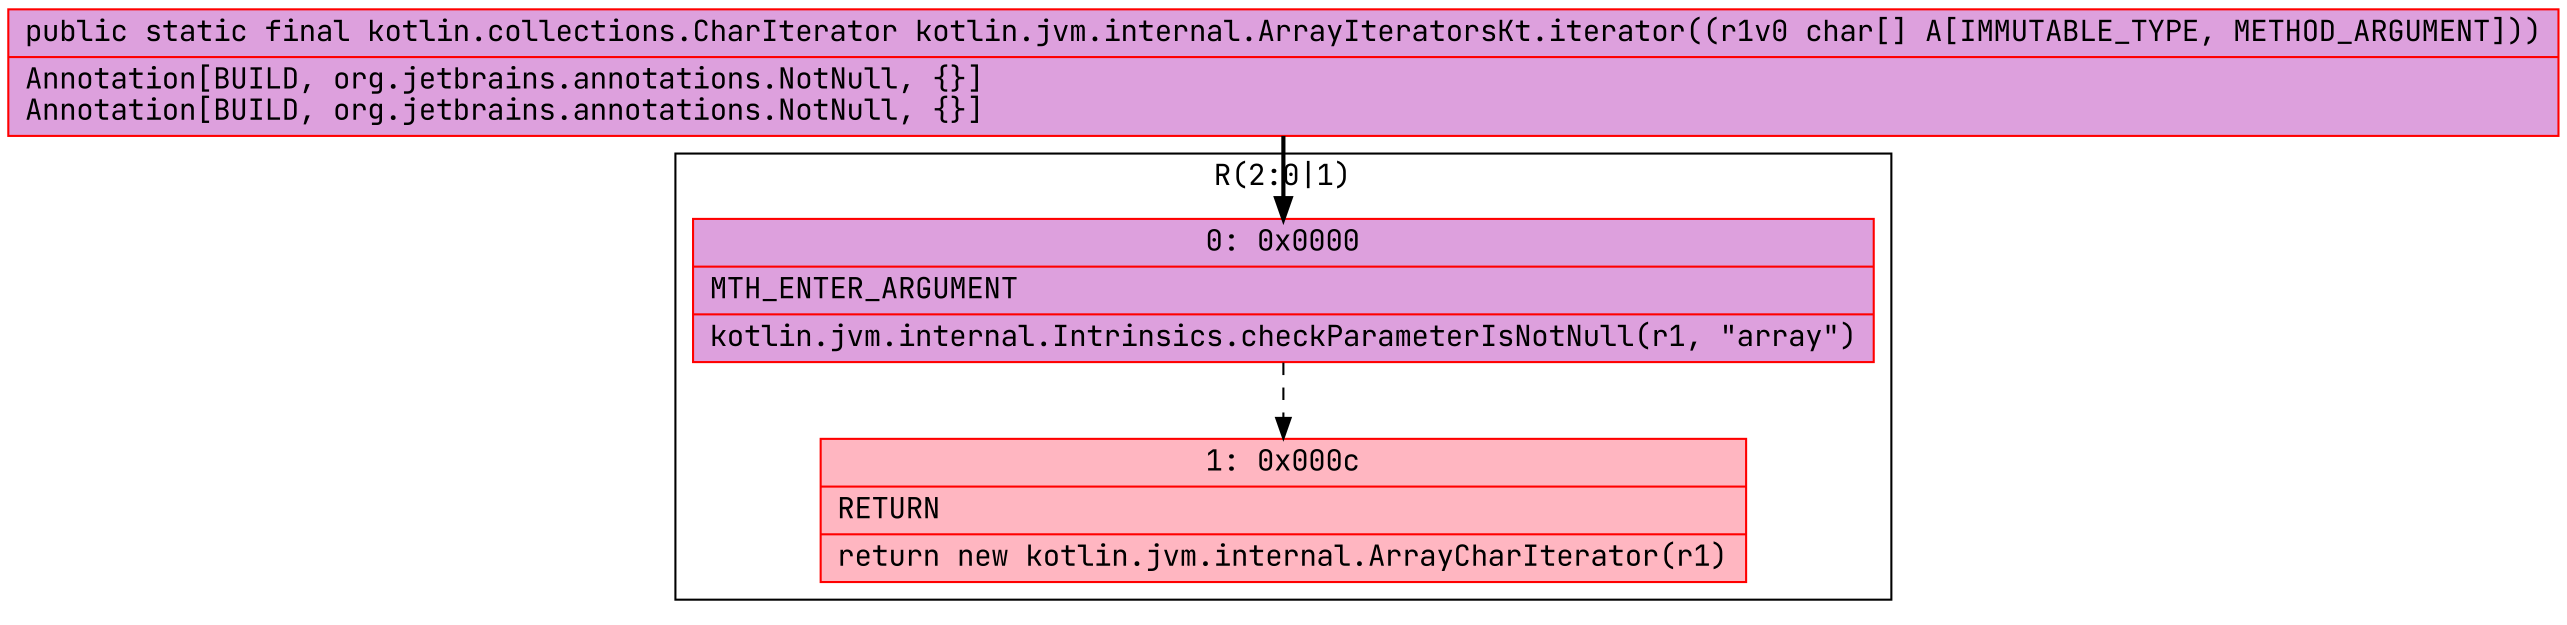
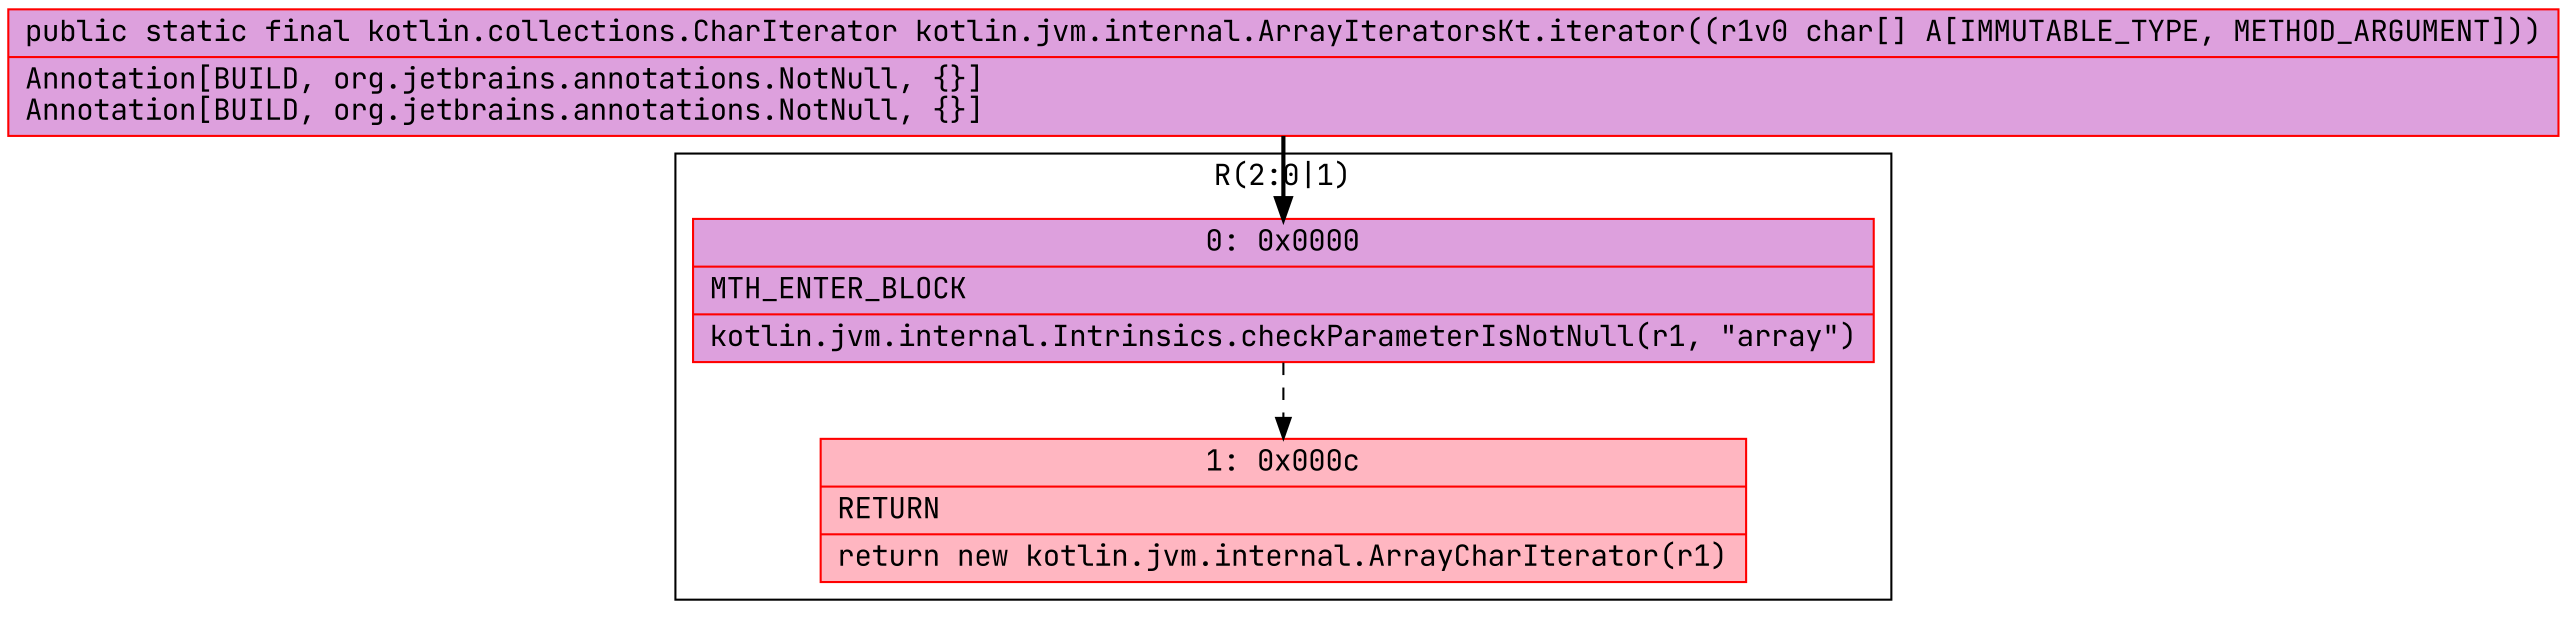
node "0: 0x0000": text "MTH_ENTER_ARGUMENT" -> "MTH_ENTER_BLOCK"
